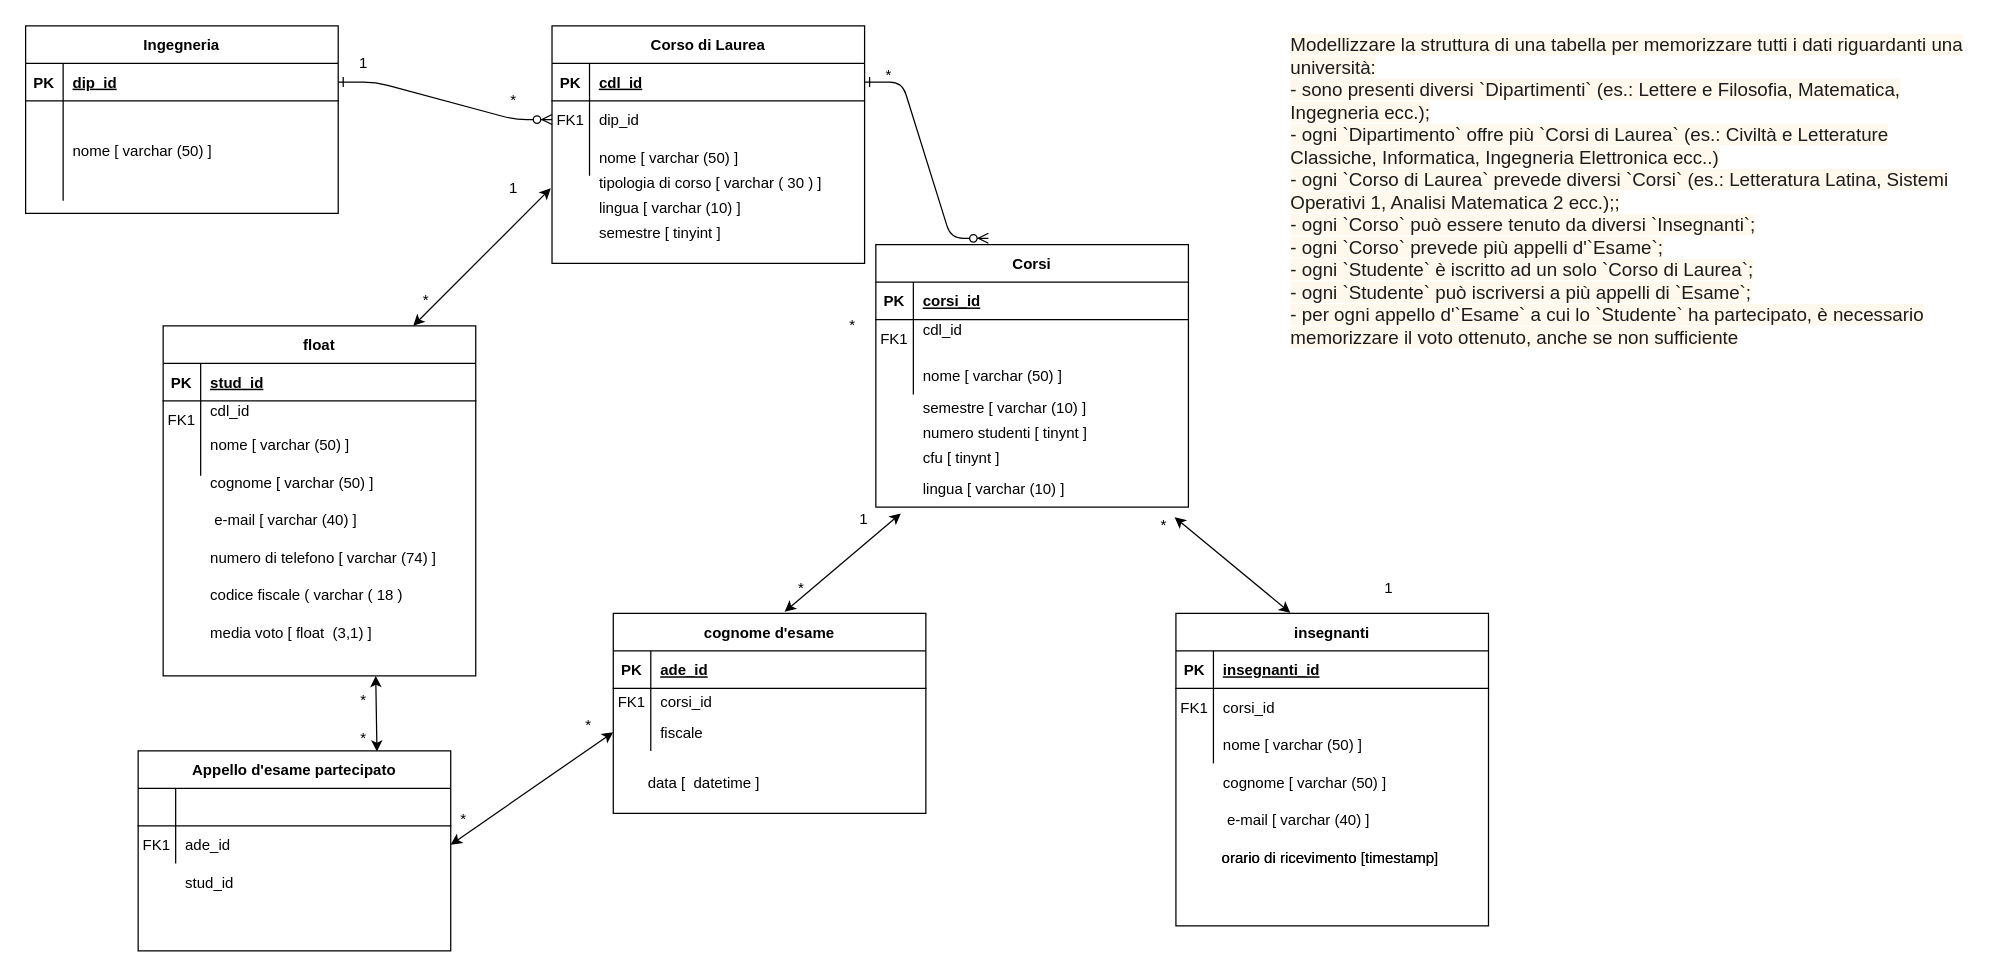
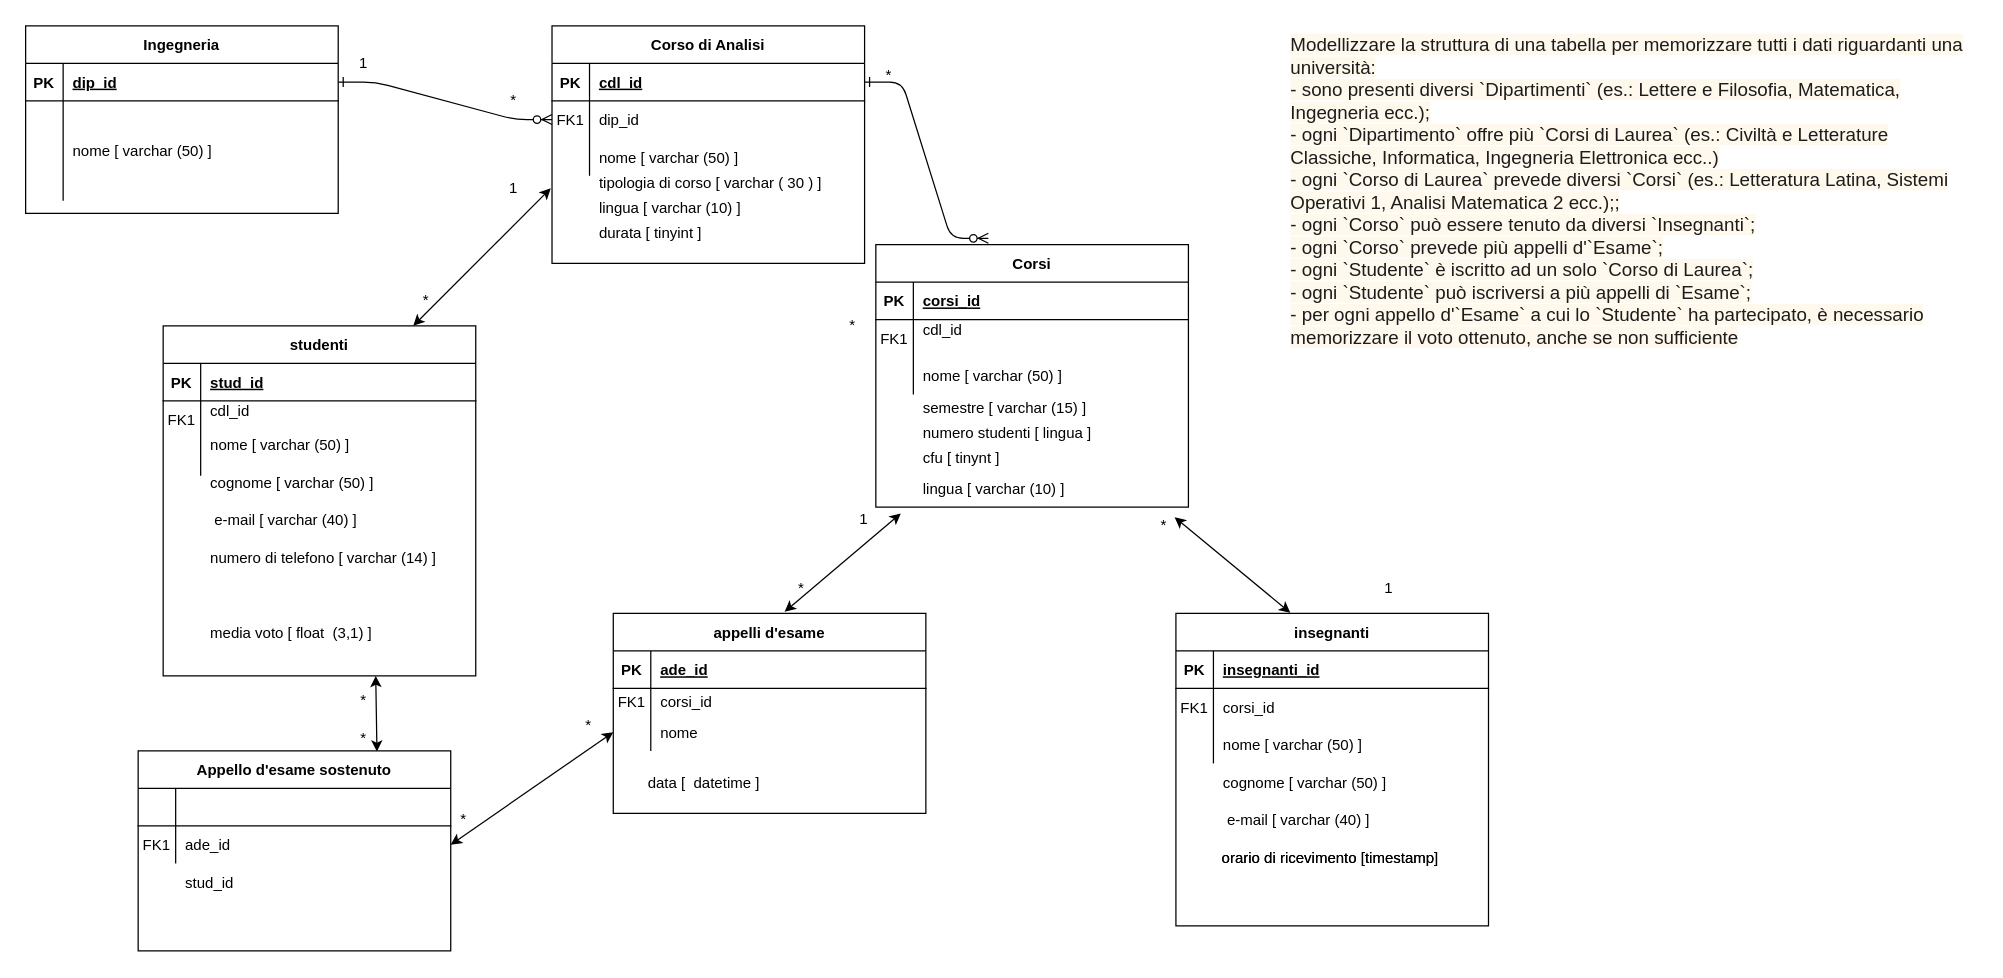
node "Corso di Laurea": label "Corso di Laurea" -> "Corso di Analisi"
node "semestre [ tinyint ]": label "semestre [ tinyint ]" -> "durata [ tinyint ]"
node "float": label "float" -> "studenti"
node "semestre [ varchar (10) ]": label "semestre [ varchar (10) ]" -> "semestre [ varchar (15) ]"
node "numero studenti [ tinynt ]": label "numero studenti [ tinynt ]" -> "numero studenti [ lingua ]"
node "numero di telefono [ varchar (74) ]": label "numero di telefono [ varchar (74) ]" -> "numero di telefono [ varchar (14) ]"
node "codice fiscale ( varchar ( 18 )": removed
node "cognome d'esame": label "cognome d'esame" -> "appelli d'esame"
node "fiscale": label "fiscale" -> "nome"
node "Appello d'esame partecipato": label "Appello d'esame partecipato" -> "Appello d'esame sostenuto"
